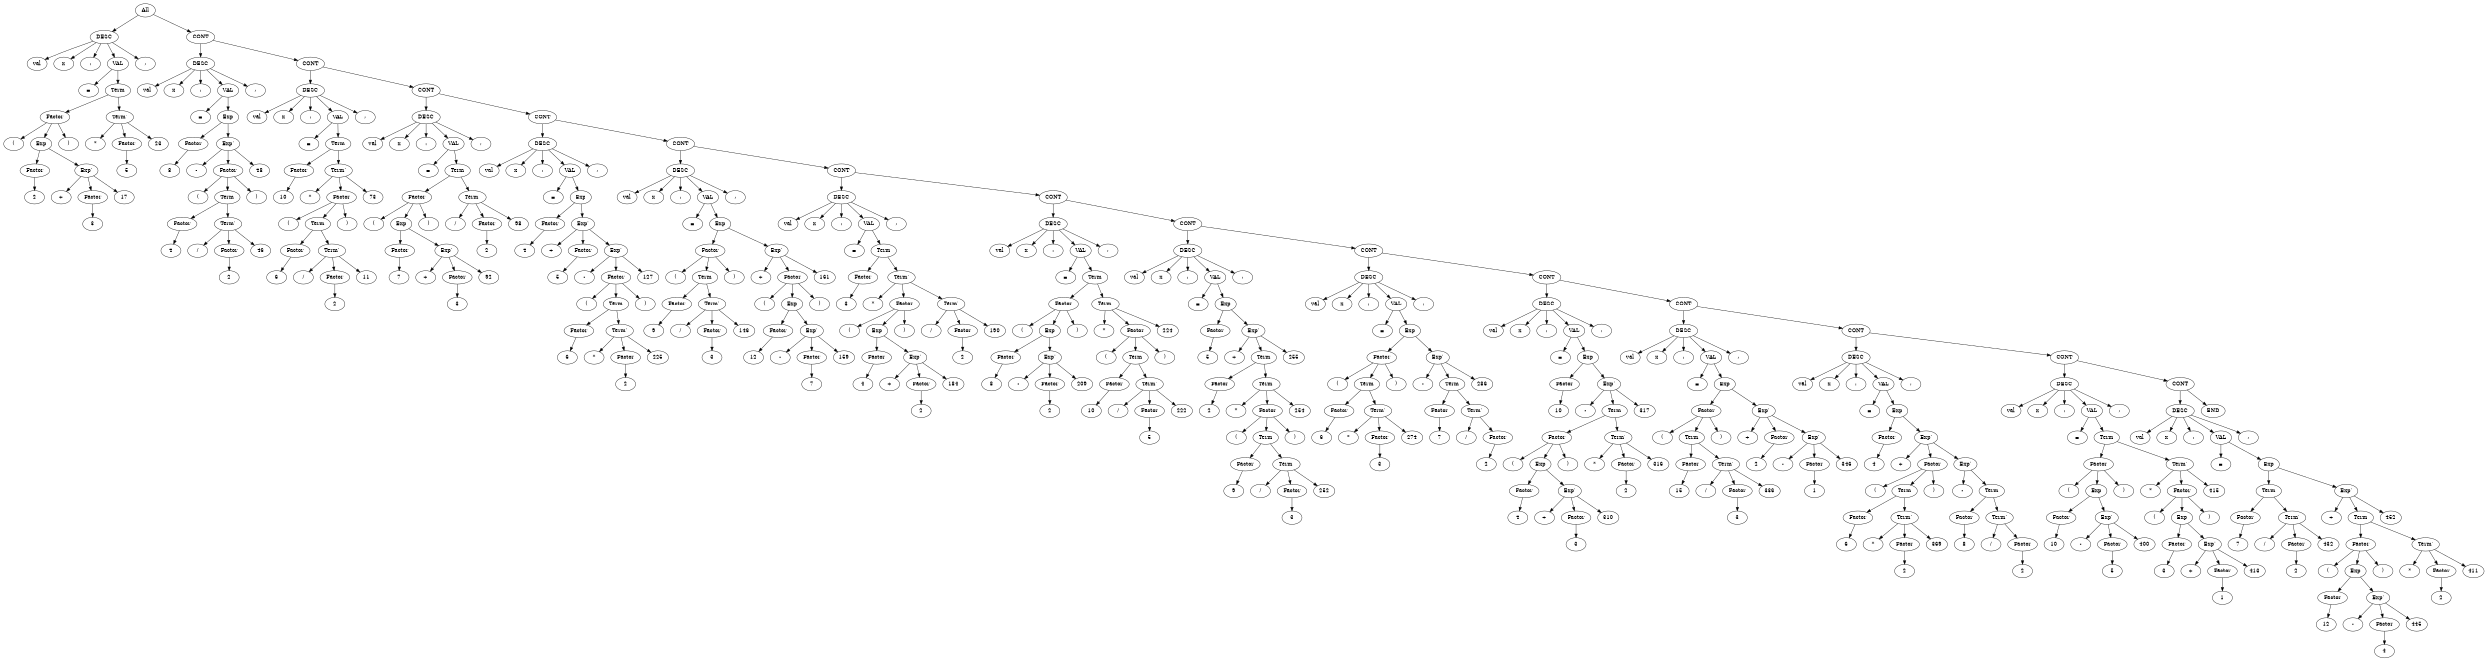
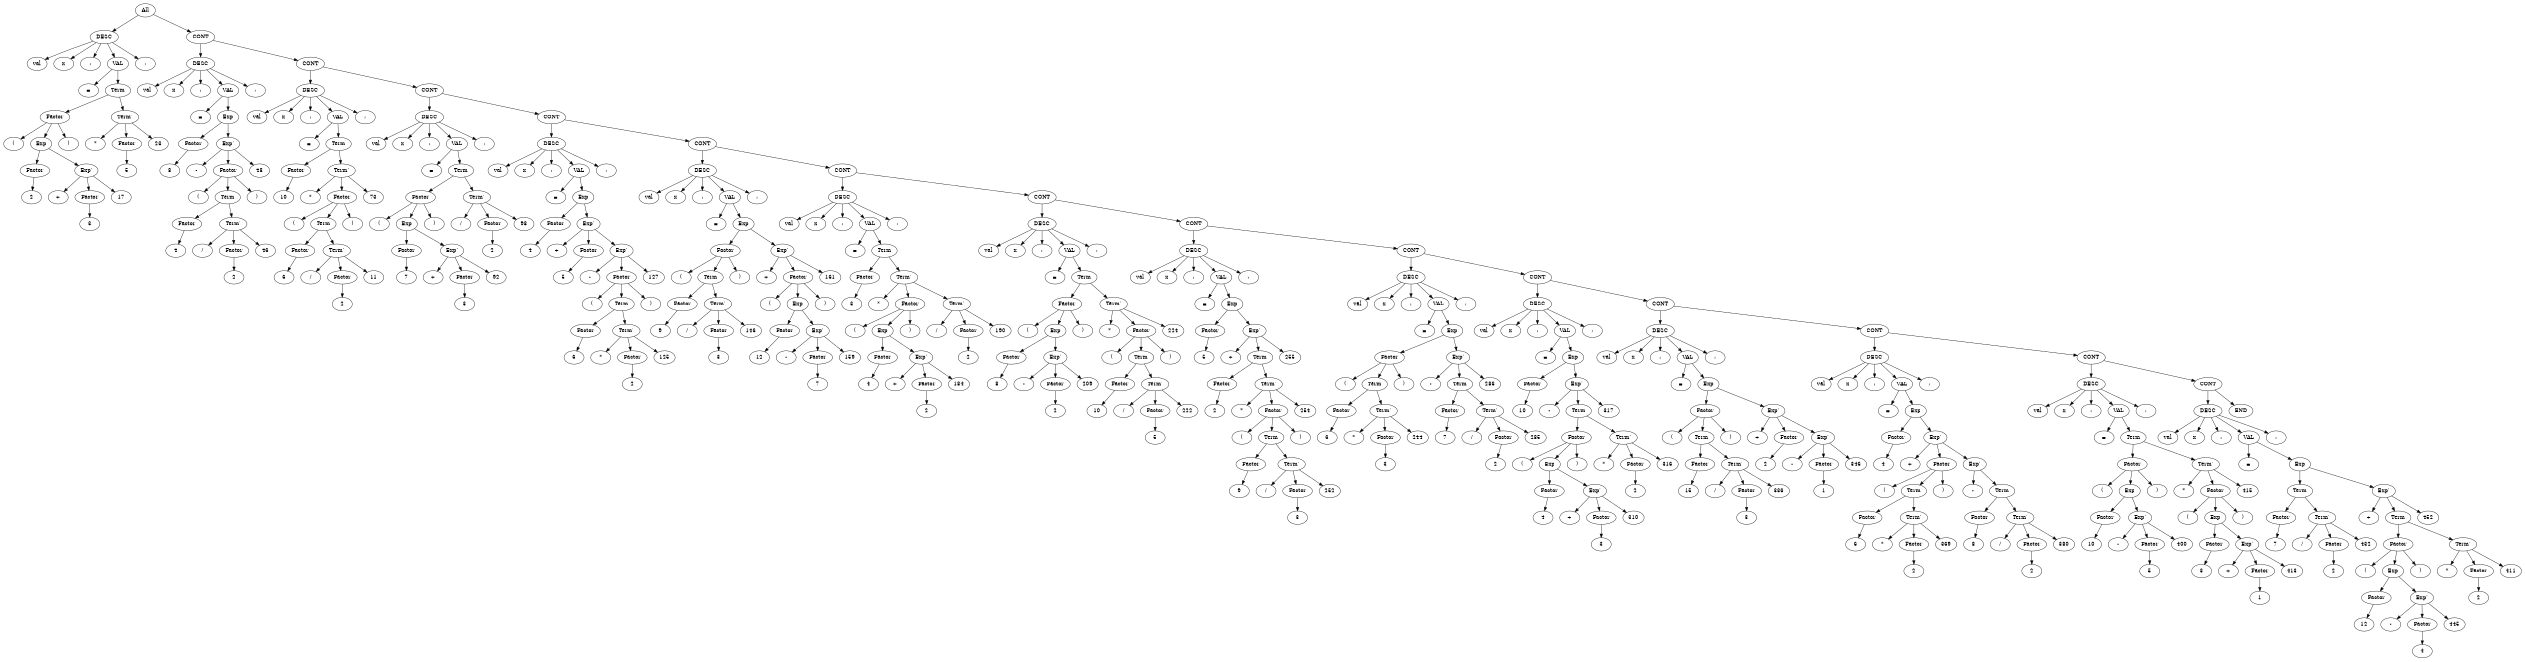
node "225": label "225" -> "125"
node "274": label "274" -> "244"
node "285": added
node "380": added
